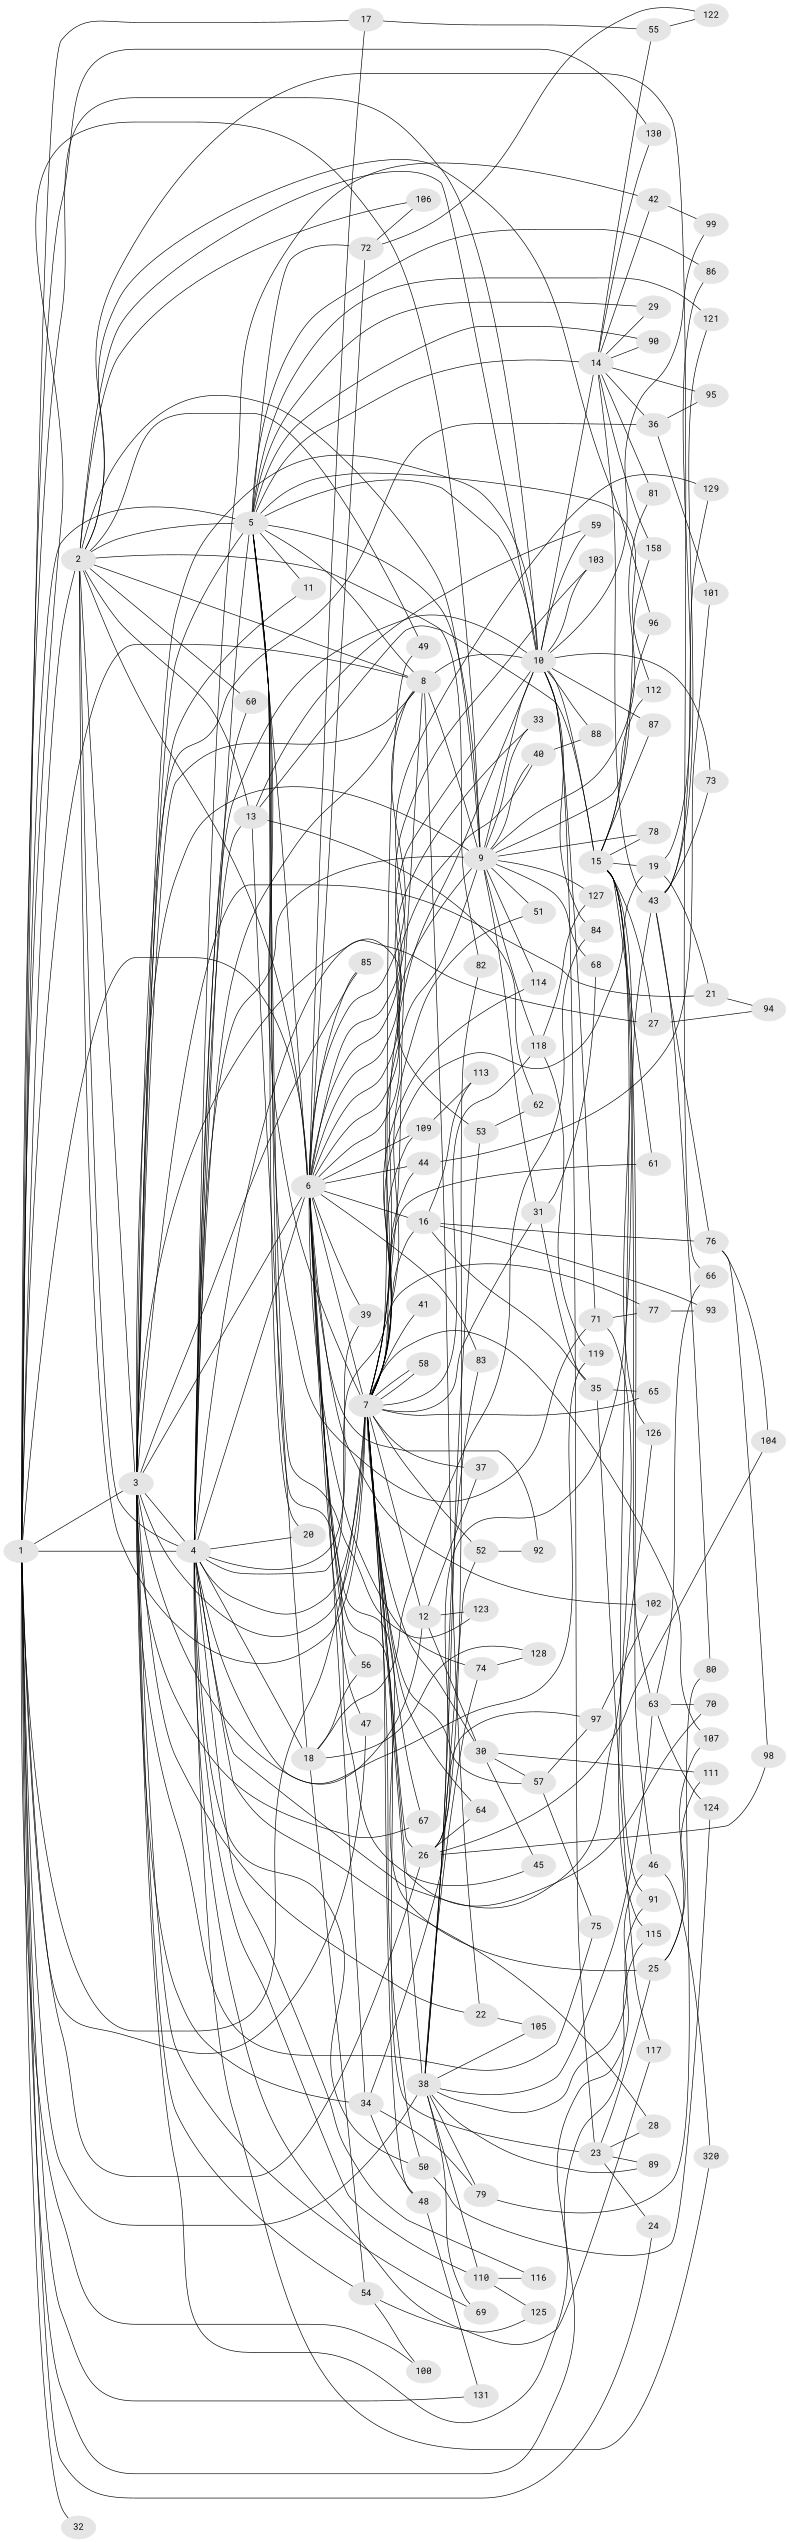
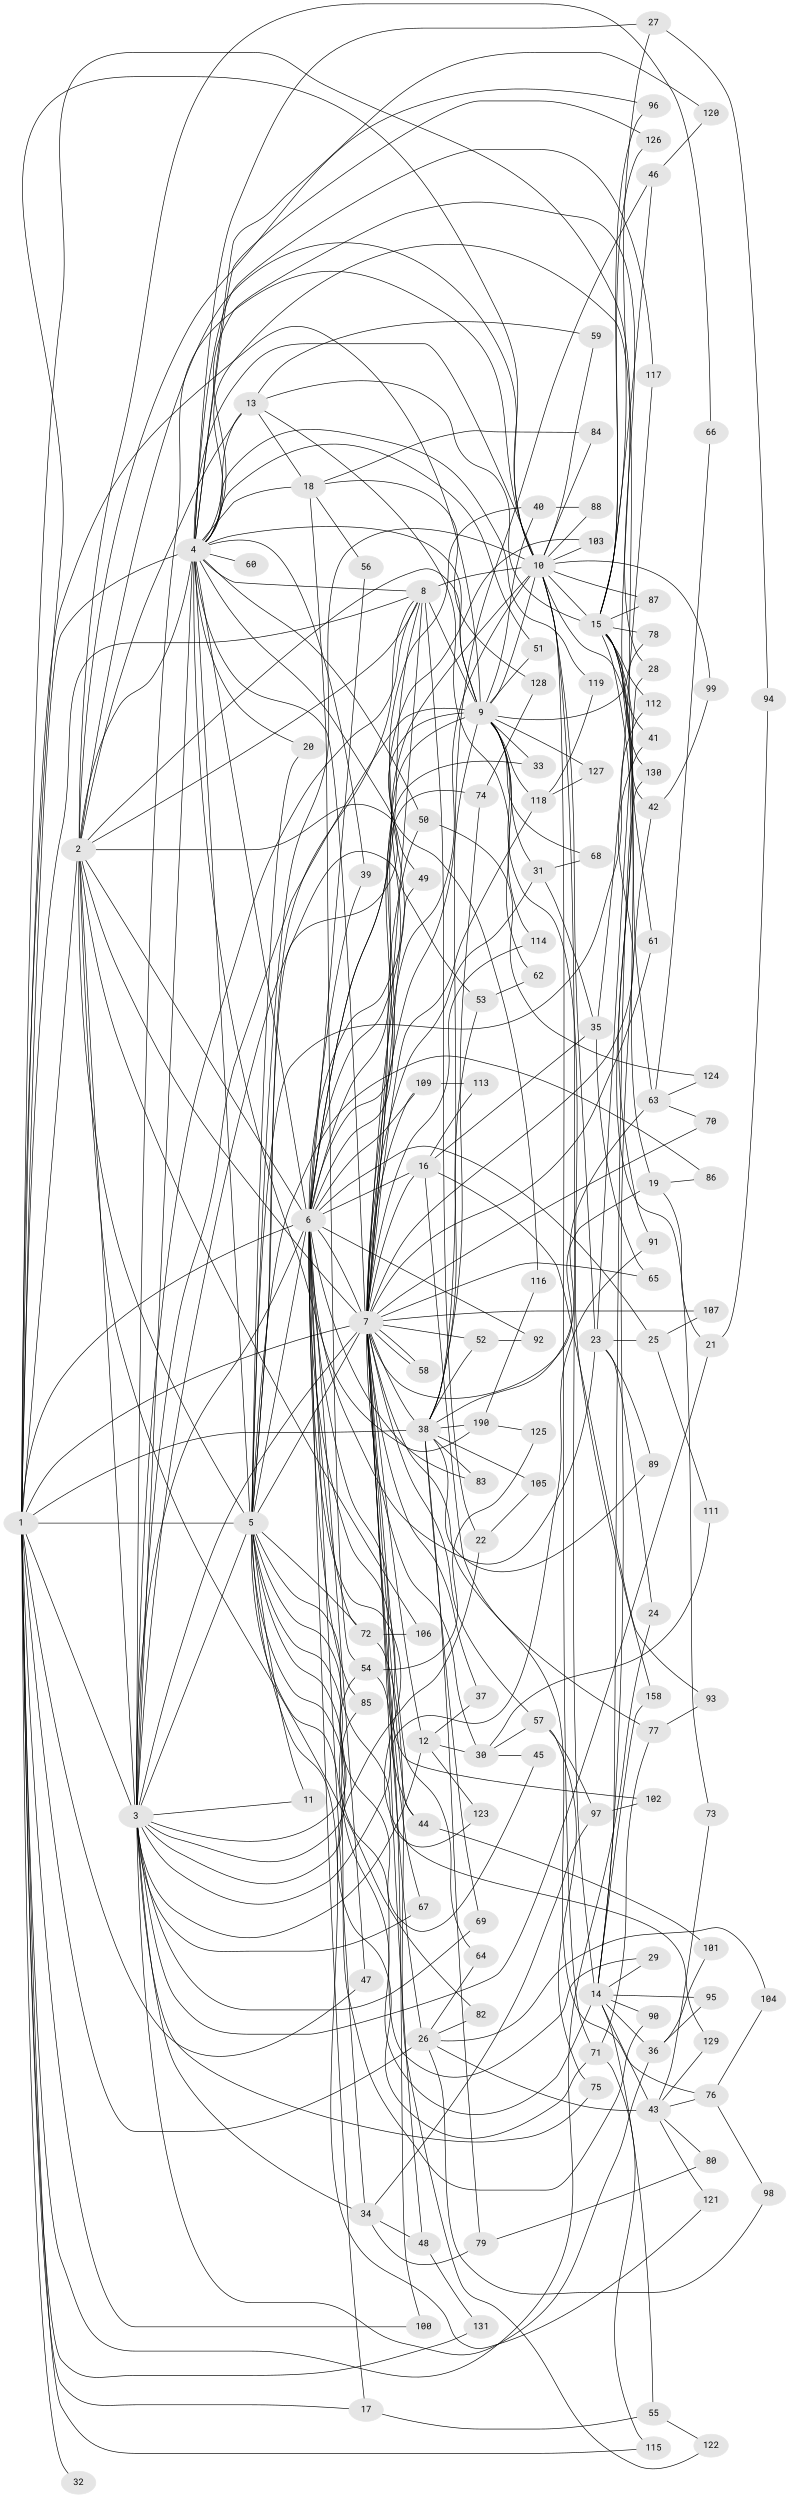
node "81": removed
edge "2" -- "60": removed
edge "15" -- "41": added
node "320": label "320" -> "120"
node "110": label "110" -> "190"
